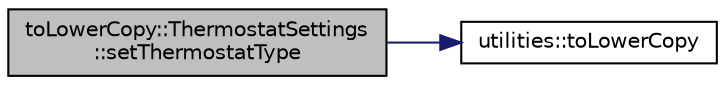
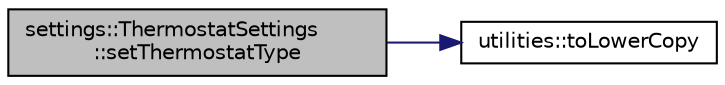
node "toLowerCopy::ThermostatSettings ::setThermostatType": label "toLowerCopy::ThermostatSettings ::setThermostatType" -> "settings::ThermostatSettings ::setThermostatType"
